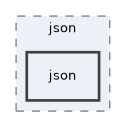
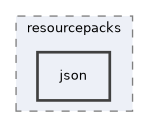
cluster "json": label "json" -> "resourcepacks"
